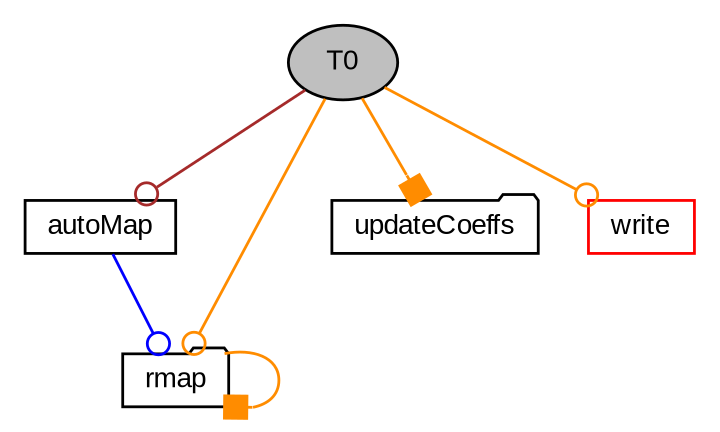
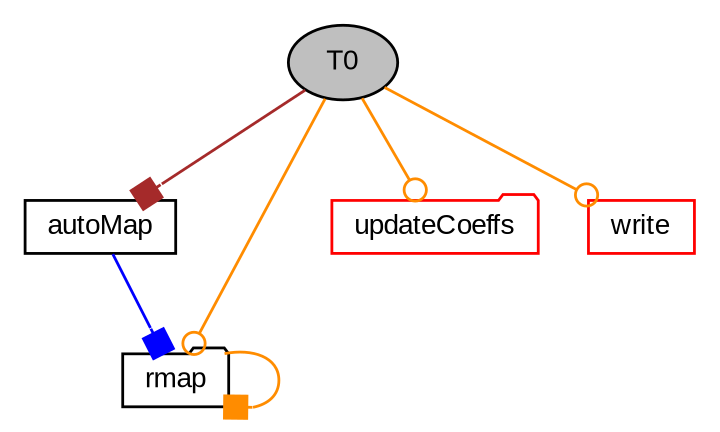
edge "T0" -> "updateCoeffs": arrowhead box -> odot
edge "T0" -> "autoMap": arrowhead odot -> box
node "updateCoeffs": color black -> red
edge "autoMap" -> "rmap": arrowhead odot -> box
